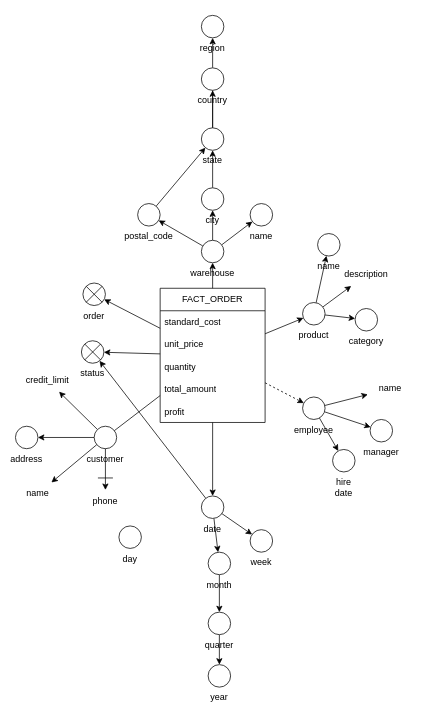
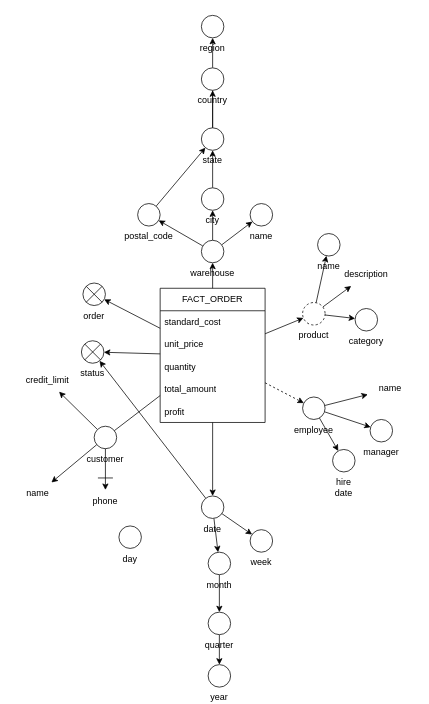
node "product": style solid -> dashed
node "address": removed
edge "customer" -> "address": removed
